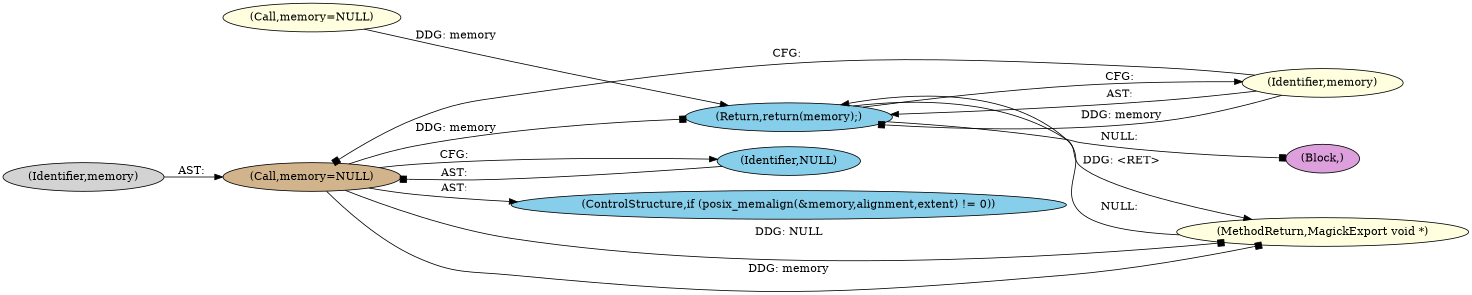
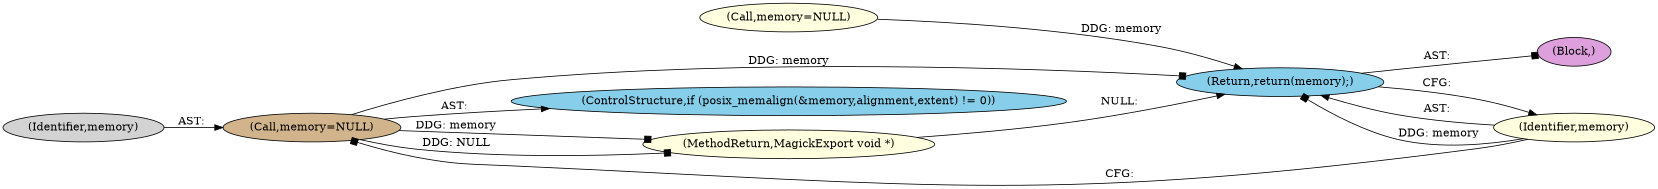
edge "(Return,return(memory);)" -> "(MethodReturn,MagickExport void *)": removed, label "DDG: <RET>"
edge "(Return,return(memory);)" -> "(Block,)": label "NULL: " -> "AST: "
node "(Identifier,NULL)": removed
